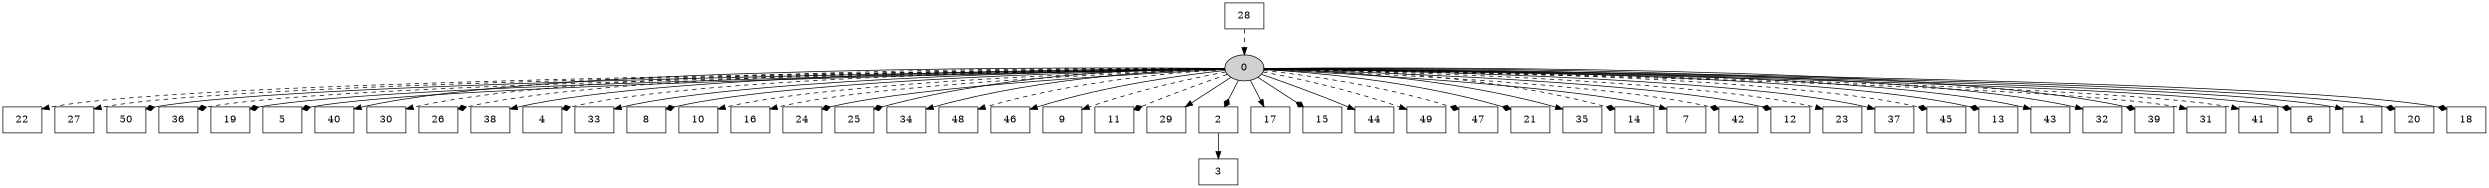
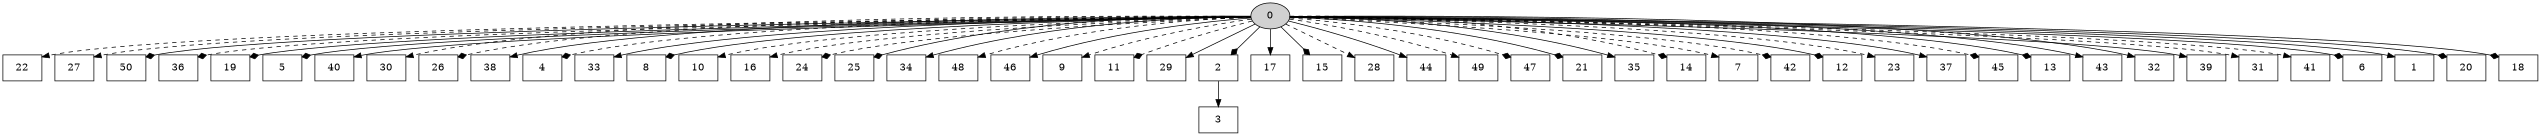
edge "28" -> "0": reversed
edge "0" -> "39": arrowhead diamond -> normal
edge "0" -> "24": style solid -> dashed
edge "0" -> "7": style solid -> dashed
